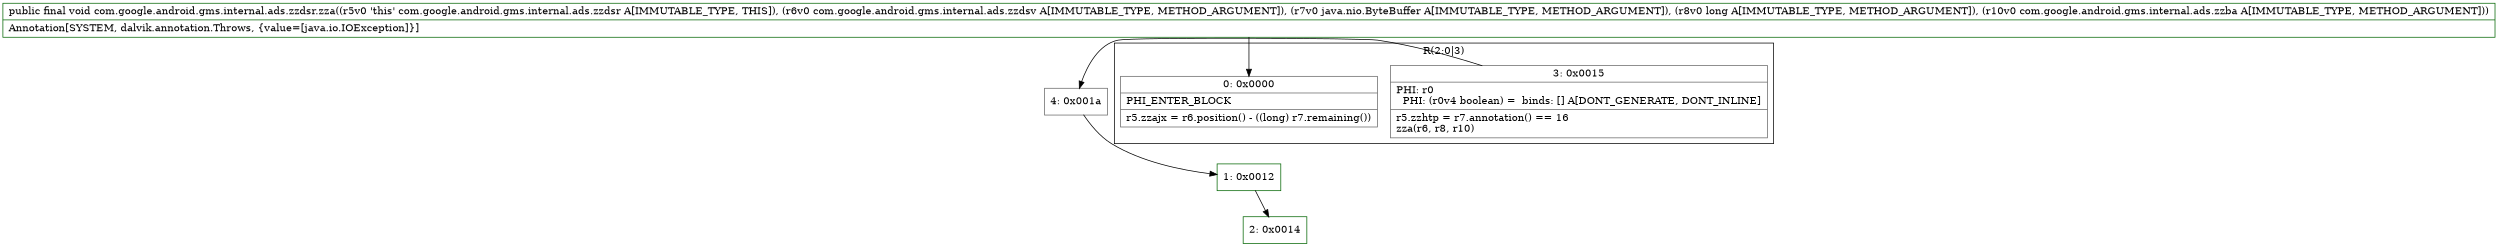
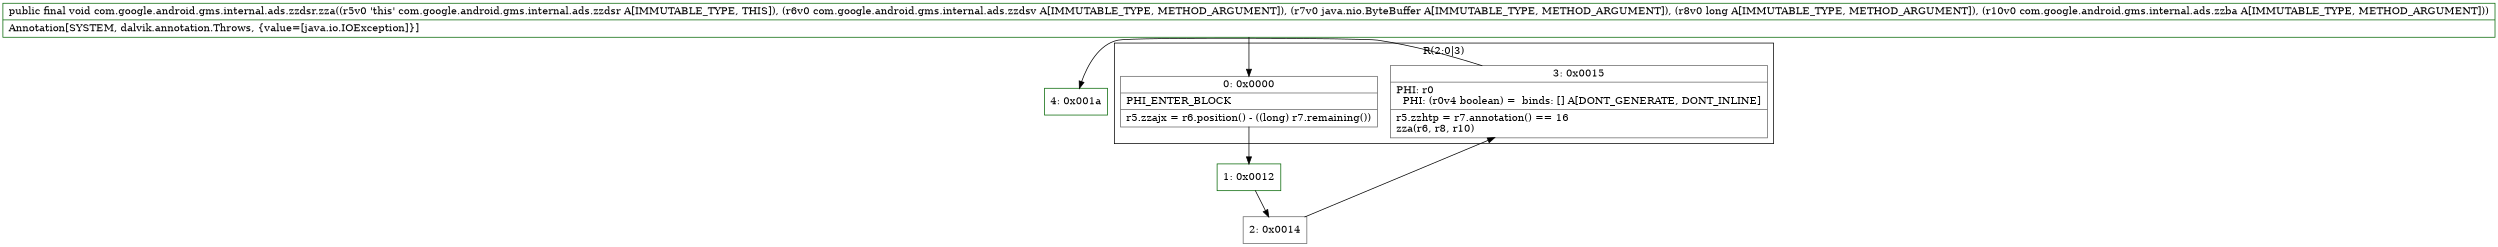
node "4: 0x001a": color gray40 -> darkgreen
edge "4: 0x001a" -> "1: 0x0012": now "0: 0x0000" -> "1: 0x0012"
edge "2: 0x0014" -> "3: 0x0015": added
node "2: 0x0014": color darkgreen -> gray40
